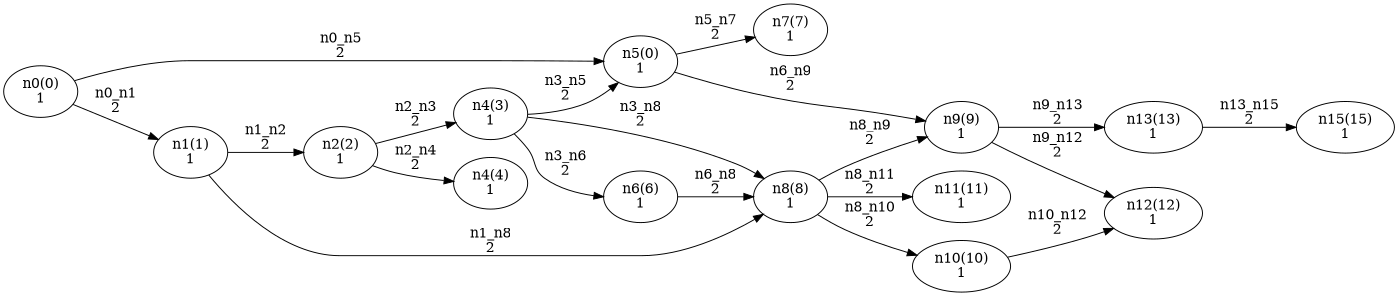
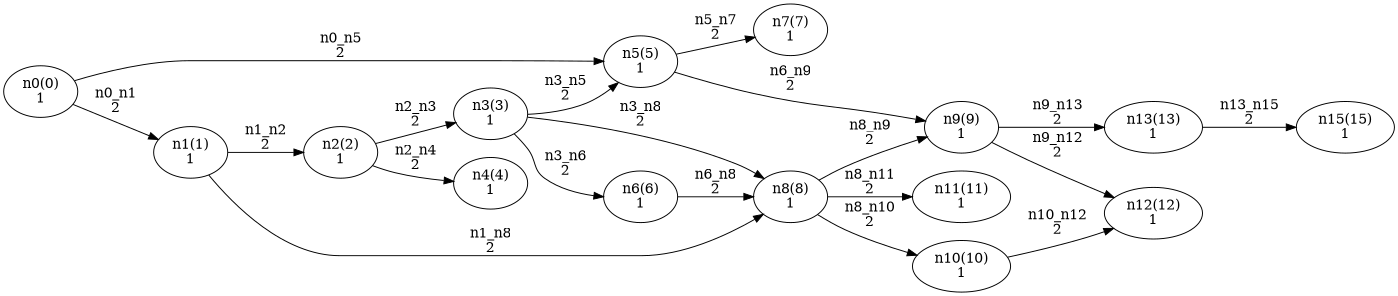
node "n5(0) 1": label "n5(0) 1" -> "n5(5) 1"
node "n4(3) 1": label "n4(3) 1" -> "n3(3) 1"
